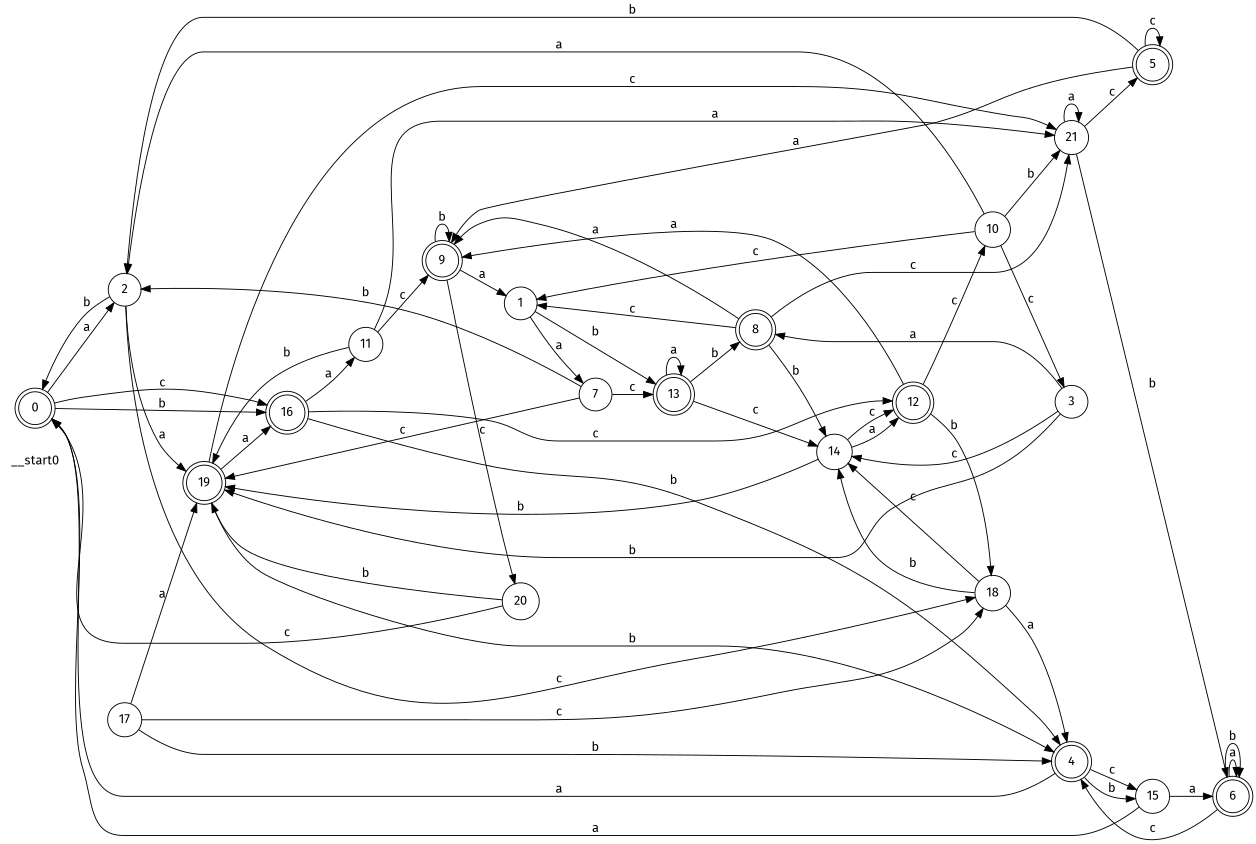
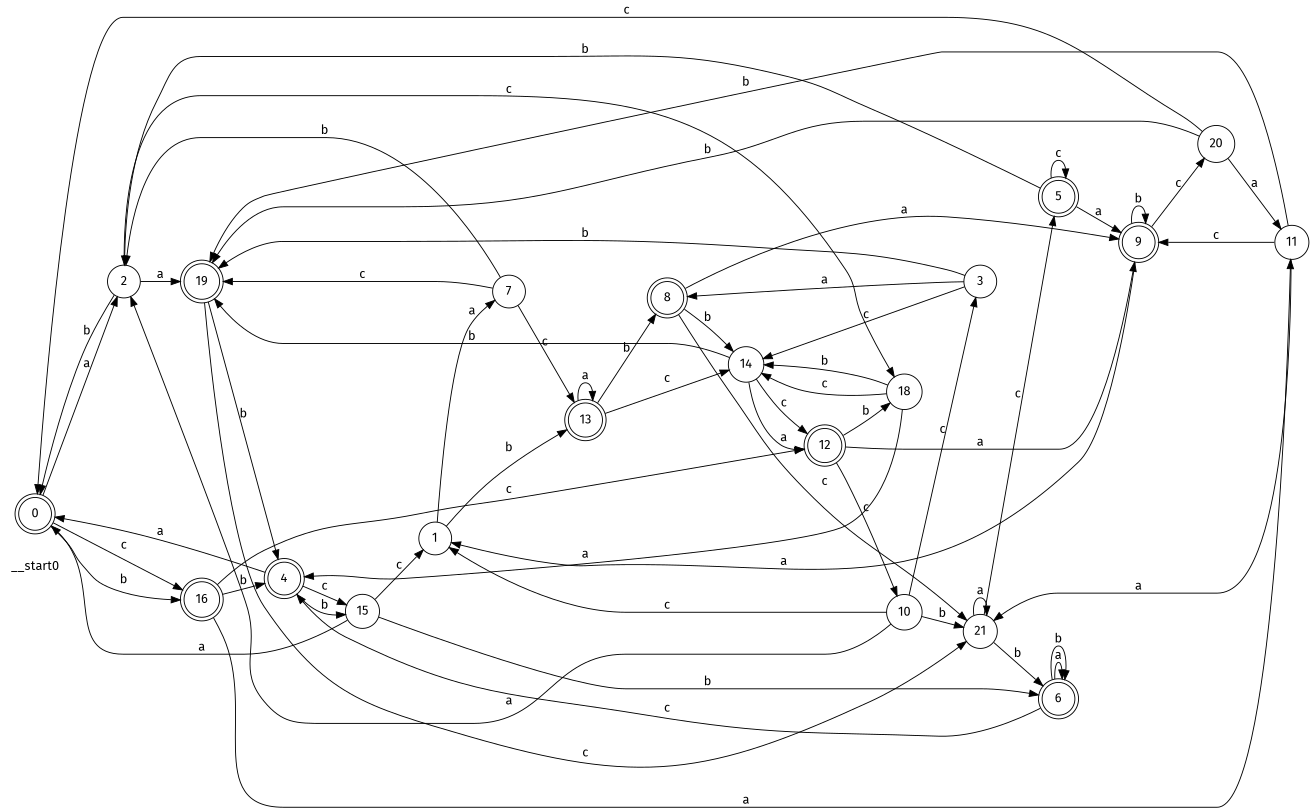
edge "20" -> "11": added, label "a"
edge "8" -> "1": now "15" -> "1"
edge "19" -> "16": removed, label "a"
node "17": removed
edge "15" -> "6": label "a" -> "b"
